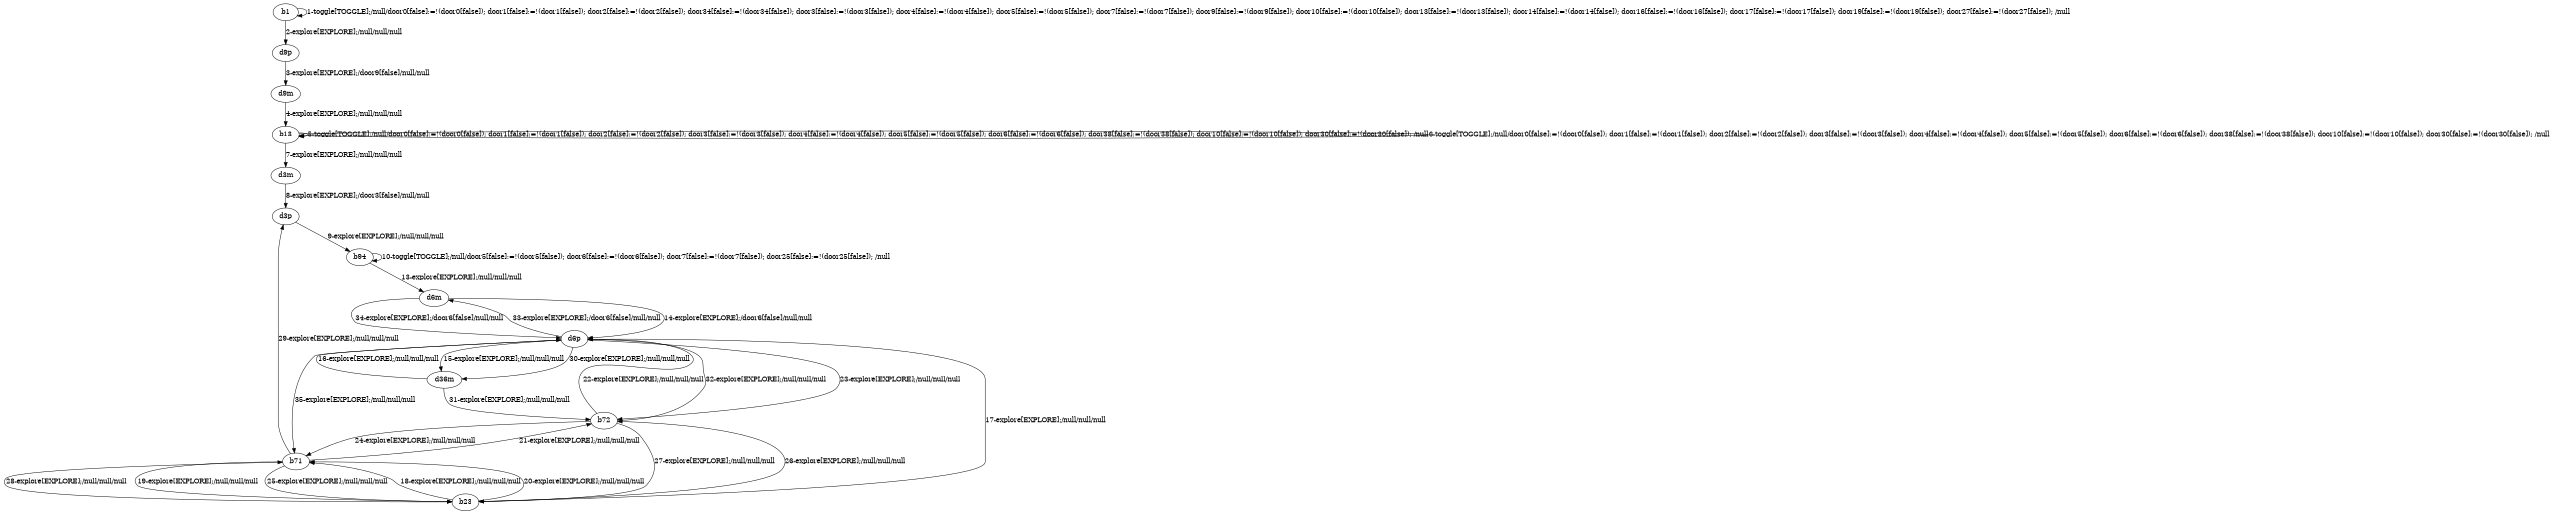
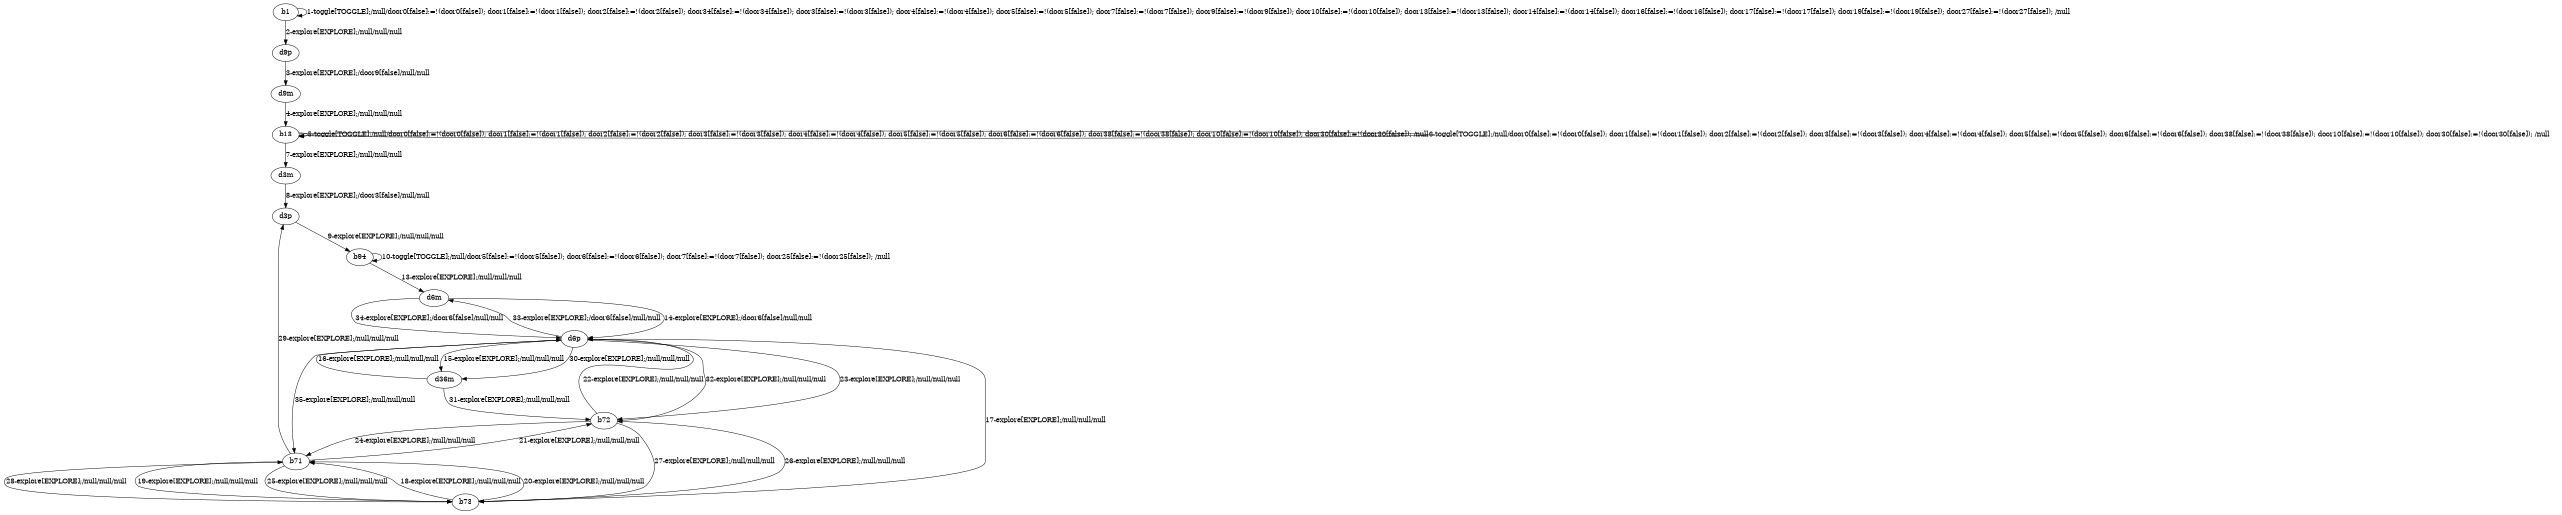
node "b23": label "b23" -> "b73"
